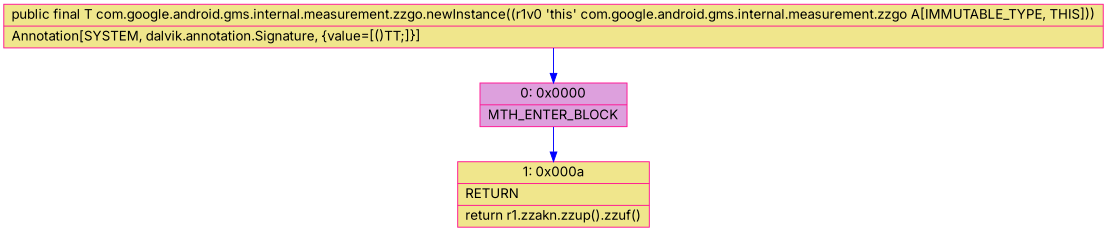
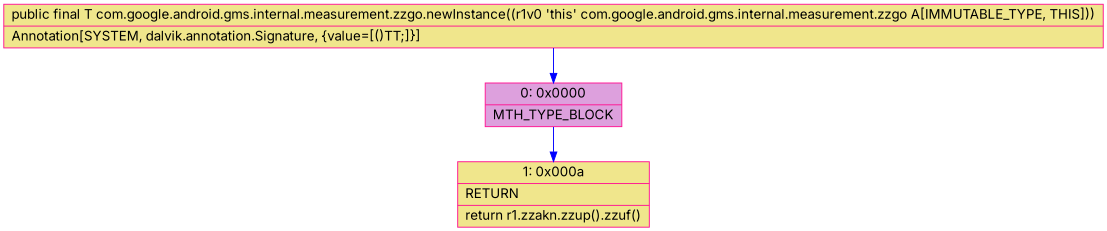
node "0: 0x0000": text "MTH_ENTER_BLOCK" -> "MTH_TYPE_BLOCK"
